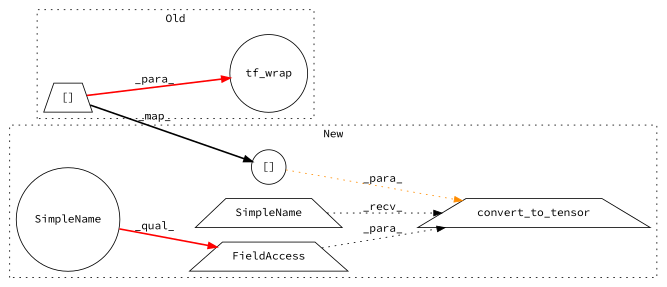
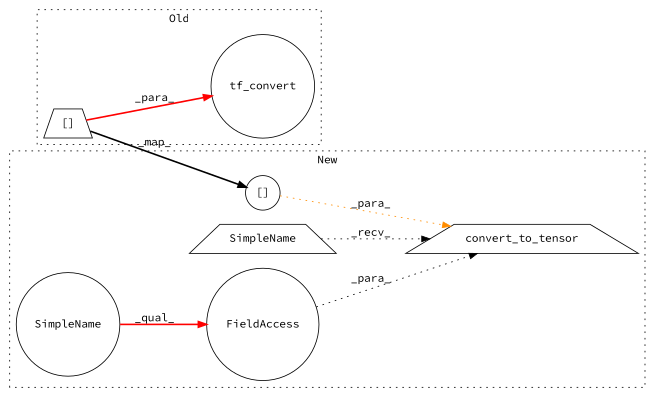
node "tf_wrap": label "tf_wrap" -> "tf_convert"
node "FieldAccess": shape trapezium -> circle
